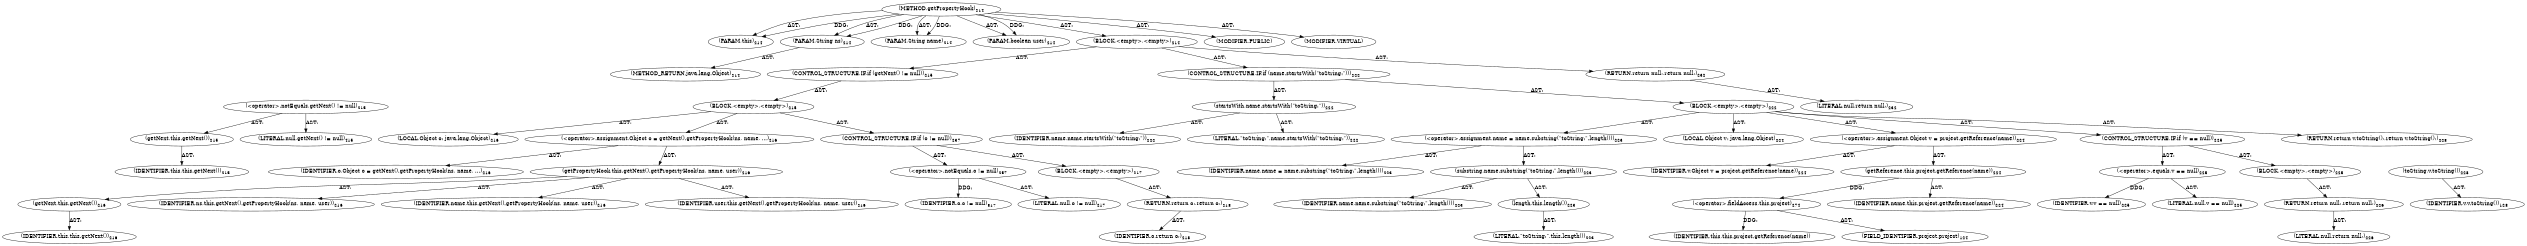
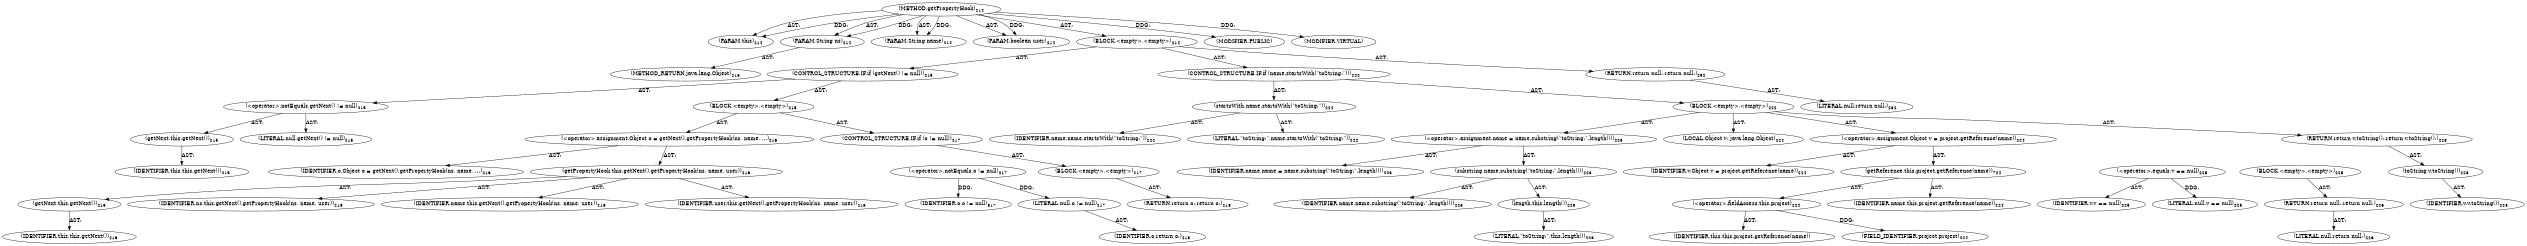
edge "(METHOD,getPropertyHook)" -> "(MODIFIER,PUBLIC)": label "AST: " -> "DDG: "
edge "(METHOD,getPropertyHook)" -> "(MODIFIER,VIRTUAL)": label "AST: " -> "DDG: "
node "(METHOD_RETURN,java.lang.Object)": text "214" -> "215"
edge "(CONTROL_STRUCTURE,IF,if (getNext() != null))" -> "(<operator>.notEquals,getNext() != null)": added, label "AST:"
node "(LITERAL,null,getNext() != null)": text "415" -> "215"
node "(LOCAL,Object o: java.lang.Object)": removed
node "(CONTROL_STRUCTURE,IF,if (o != null))": text "237" -> "217"
node "(CONTROL_STRUCTURE,IF,if (v == null))": removed
edge "(CONTROL_STRUCTURE,IF,if (o != null))" -> "(<operator>.notEquals,o != null)": removed, label "AST:"
edge "(RETURN,return v.toString();,return v.toString();)" -> "(toString,v.toString())": added, label "AST:"
node "(<operator>.notEquals,o != null)": text "257" -> "217"
node "(getReference,this.project.getReference(name))": text "224" -> "724"
edge "(<operator>.notEquals,o != null)" -> "(LITERAL,null,o != null)": label "AST: " -> "DDG: "
edge "(getReference,this.project.getReference(name))" -> "(<operator>.fieldAccess,this.project)": label "DDG: " -> "AST: "
edge "(<operator>.equals,v == null)" -> "(IDENTIFIER,v,v == null)": label "DDG: " -> "AST: "
edge "(<operator>.equals,v == null)" -> "(LITERAL,null,v == null)": label "AST: " -> "DDG: "
node "(<operator>.fieldAccess,this.project)": text "274" -> "224"
node "(IDENTIFIER,v,v.toString())": text "128" -> "228"
edge "(RETURN,return o;,return o;)" -> "(IDENTIFIER,o,return o;)": now "(LITERAL,null,o != null)" -> "(IDENTIFIER,o,return o;)"
edge "(<operator>.fieldAccess,this.project)" -> "(IDENTIFIER,this,this.project.getReference(name))": label "DDG: " -> "AST: "
edge "(<operator>.fieldAccess,this.project)" -> "(FIELD_IDENTIFIER,project,project)": label "AST: " -> "DDG: "
node "(FIELD_IDENTIFIER,project,project)": text "124" -> "224"
